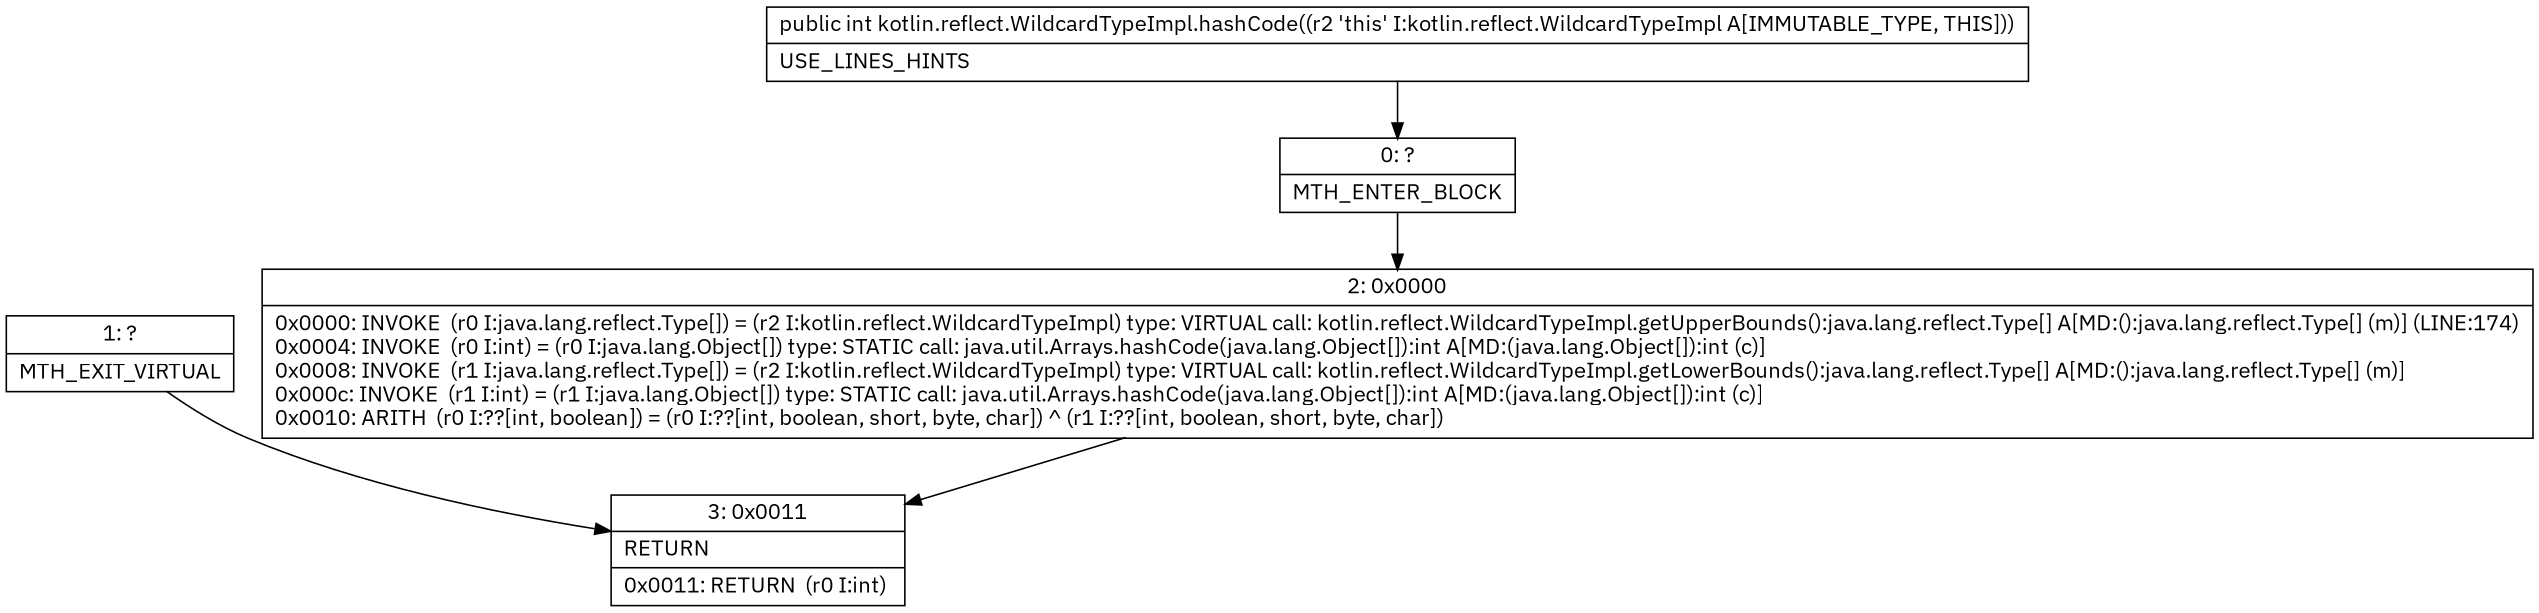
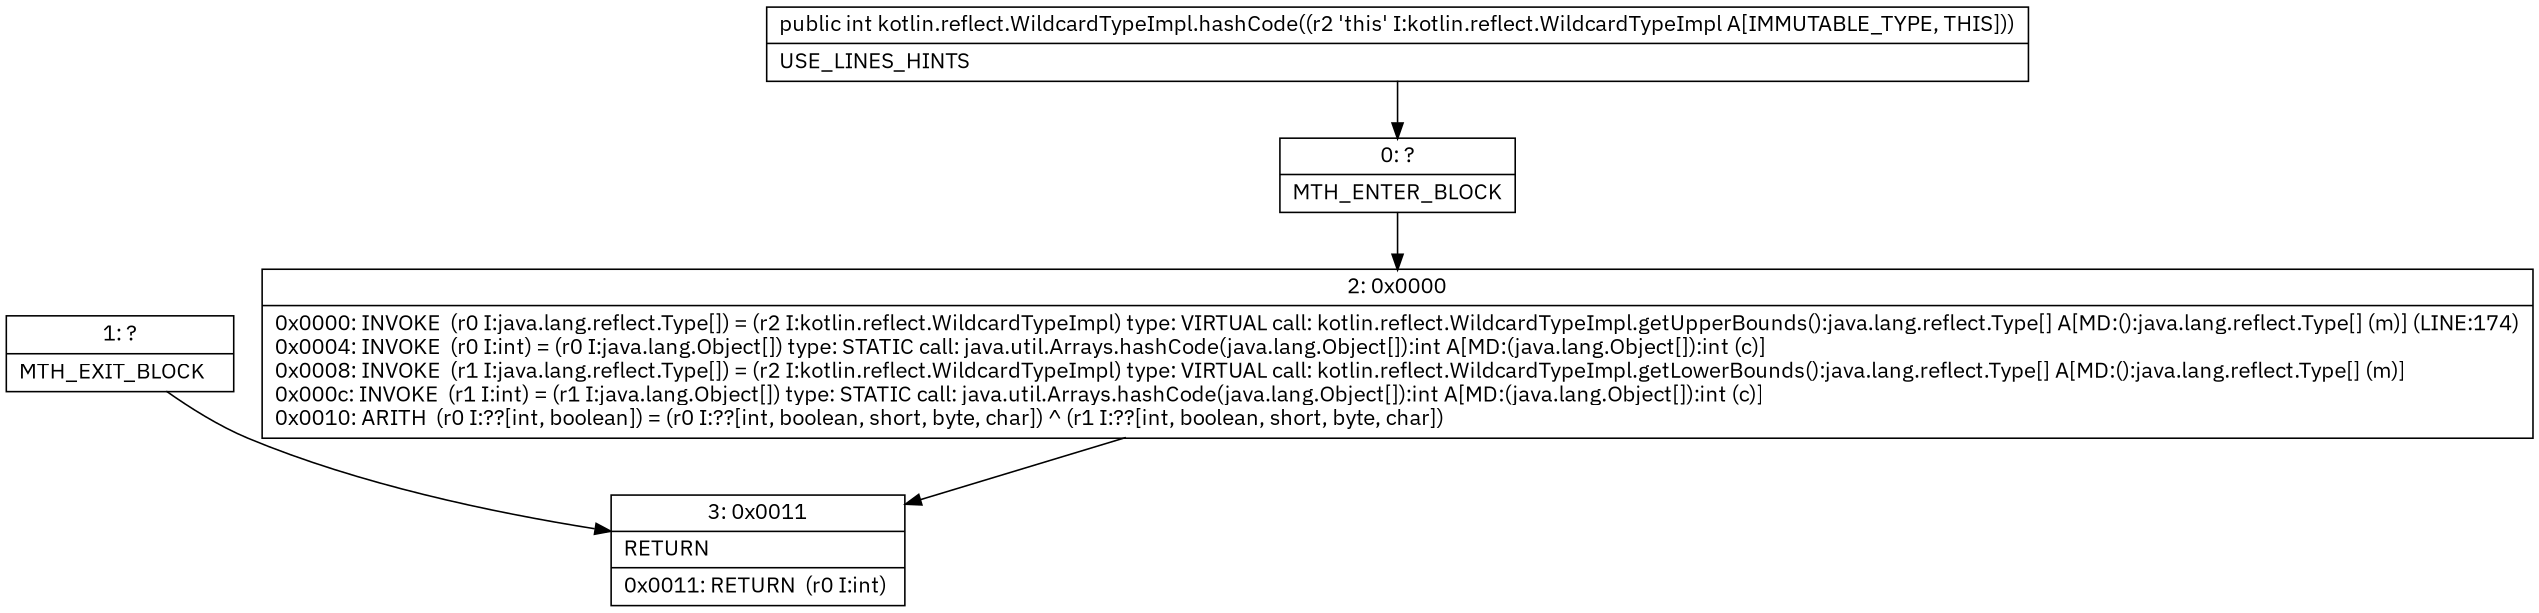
node "1: ?": text "MTH_EXIT_VIRTUAL" -> "MTH_EXIT_BLOCK"
